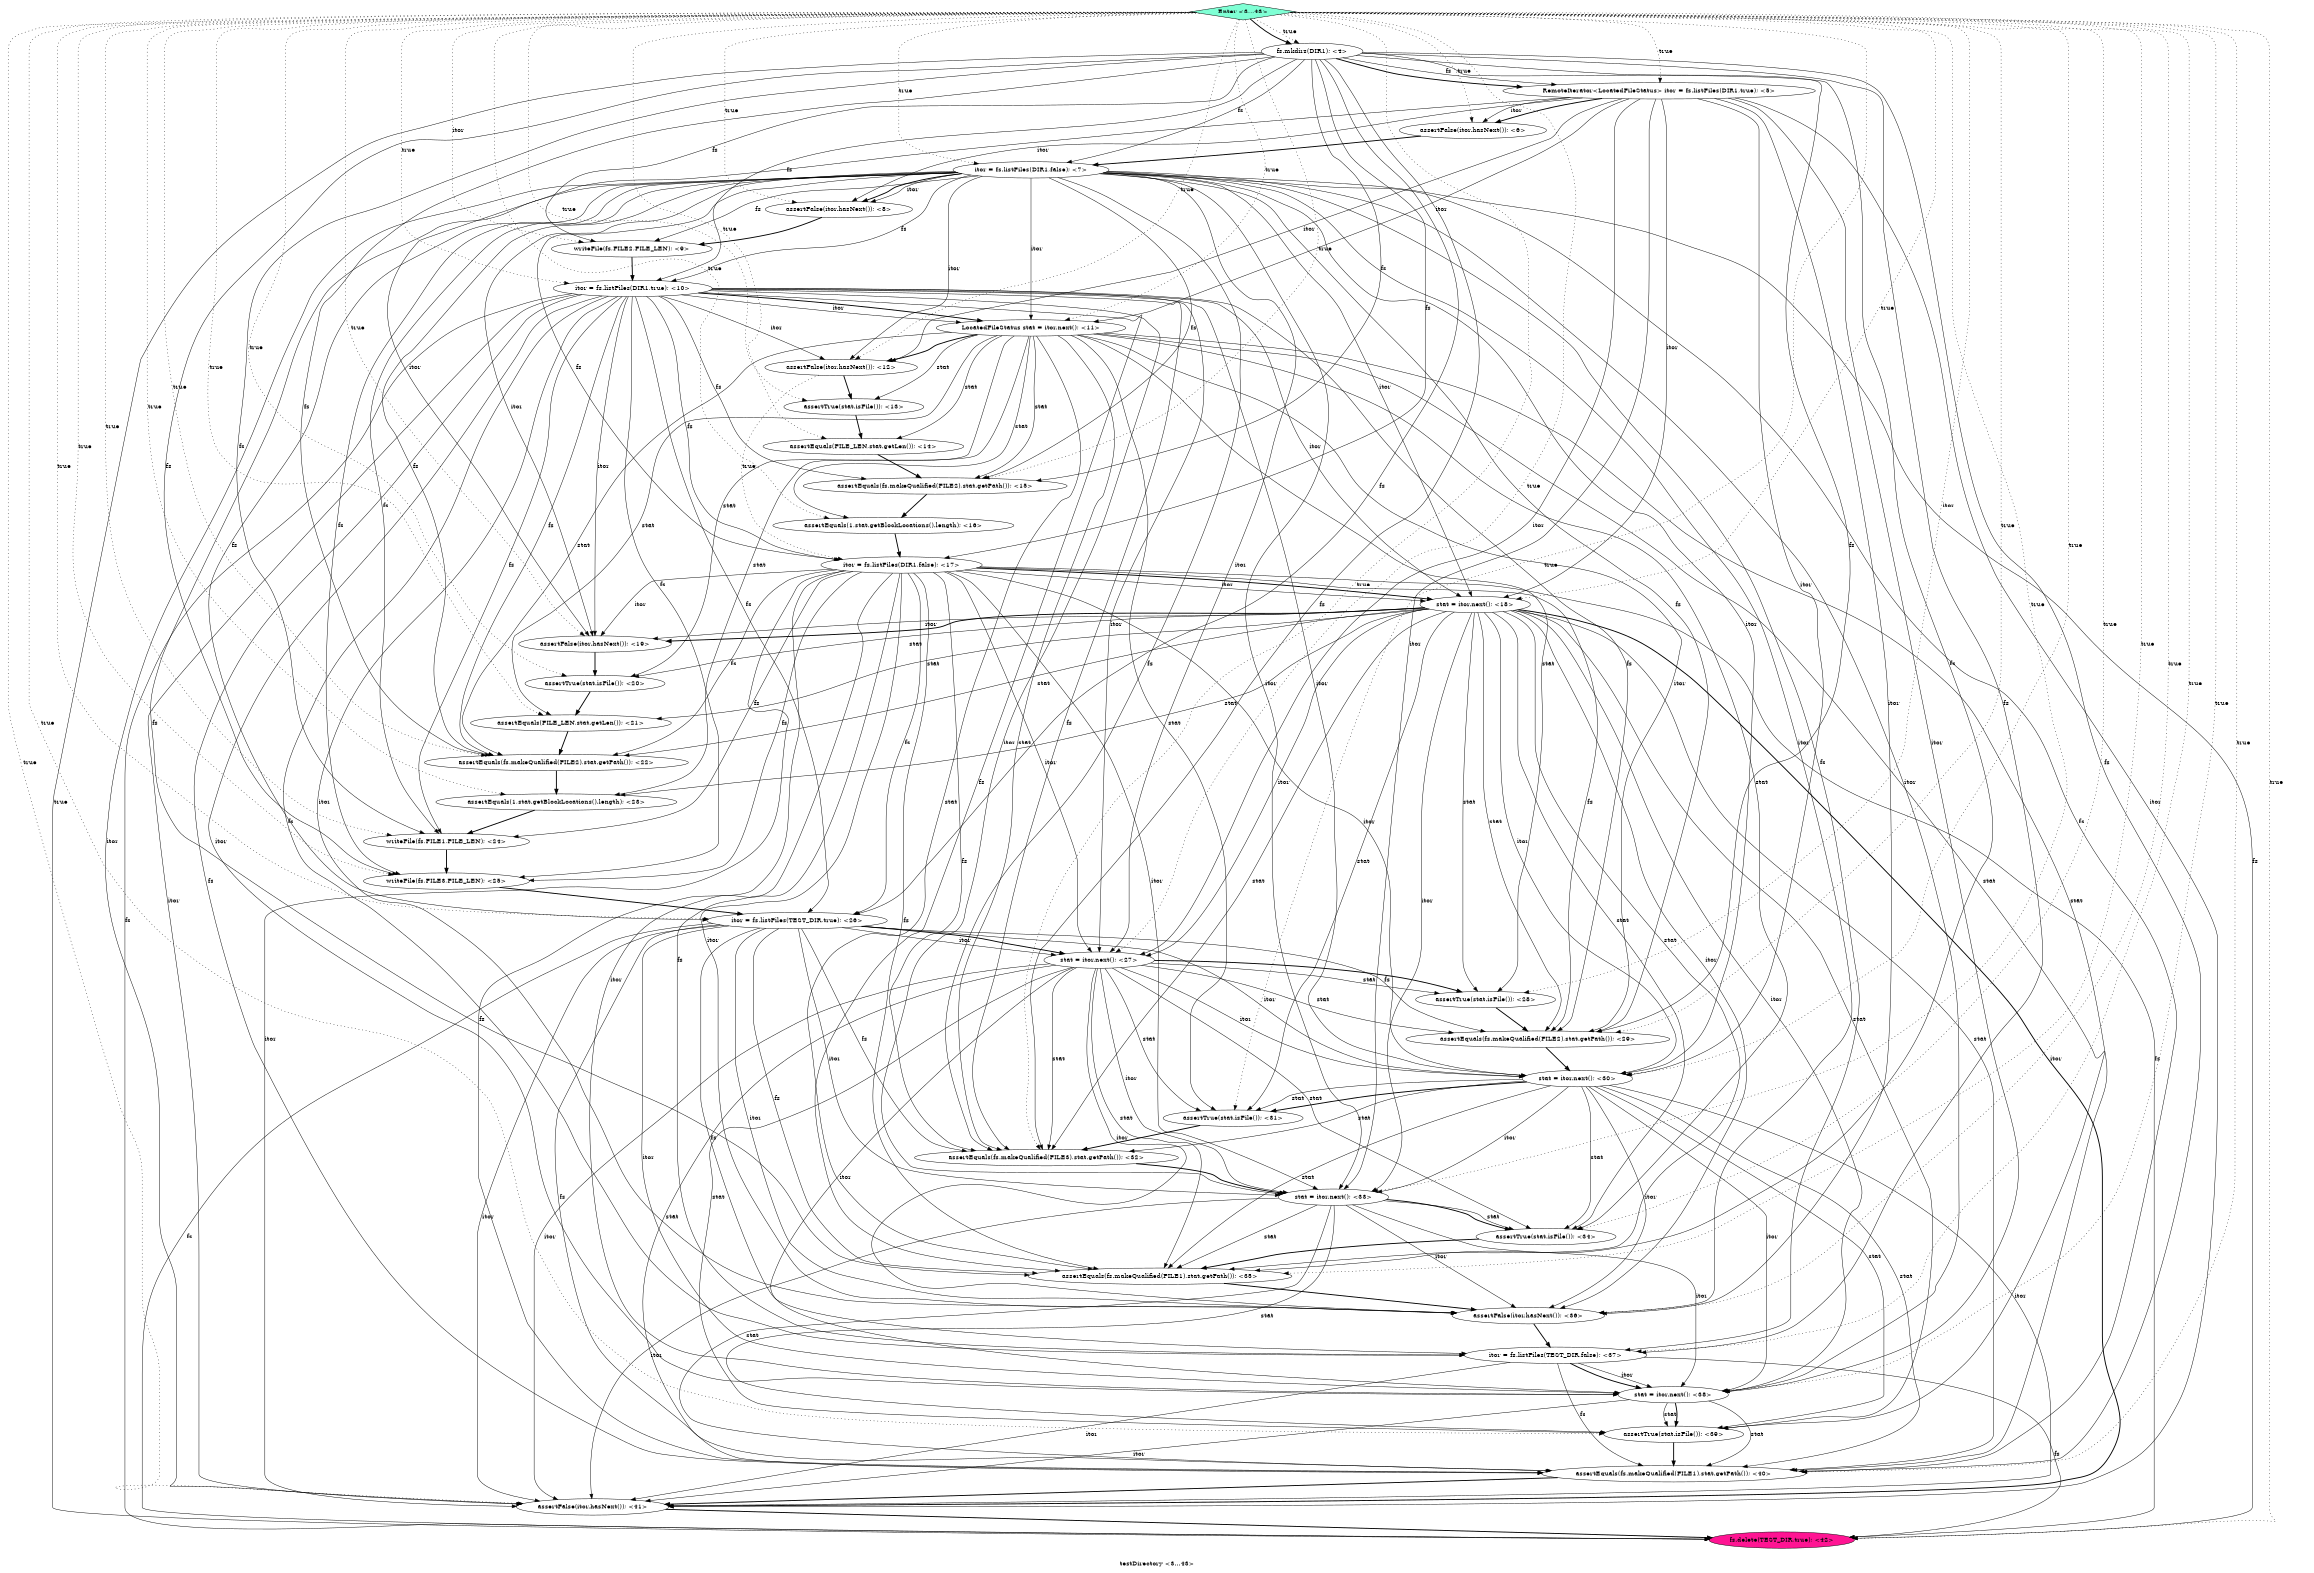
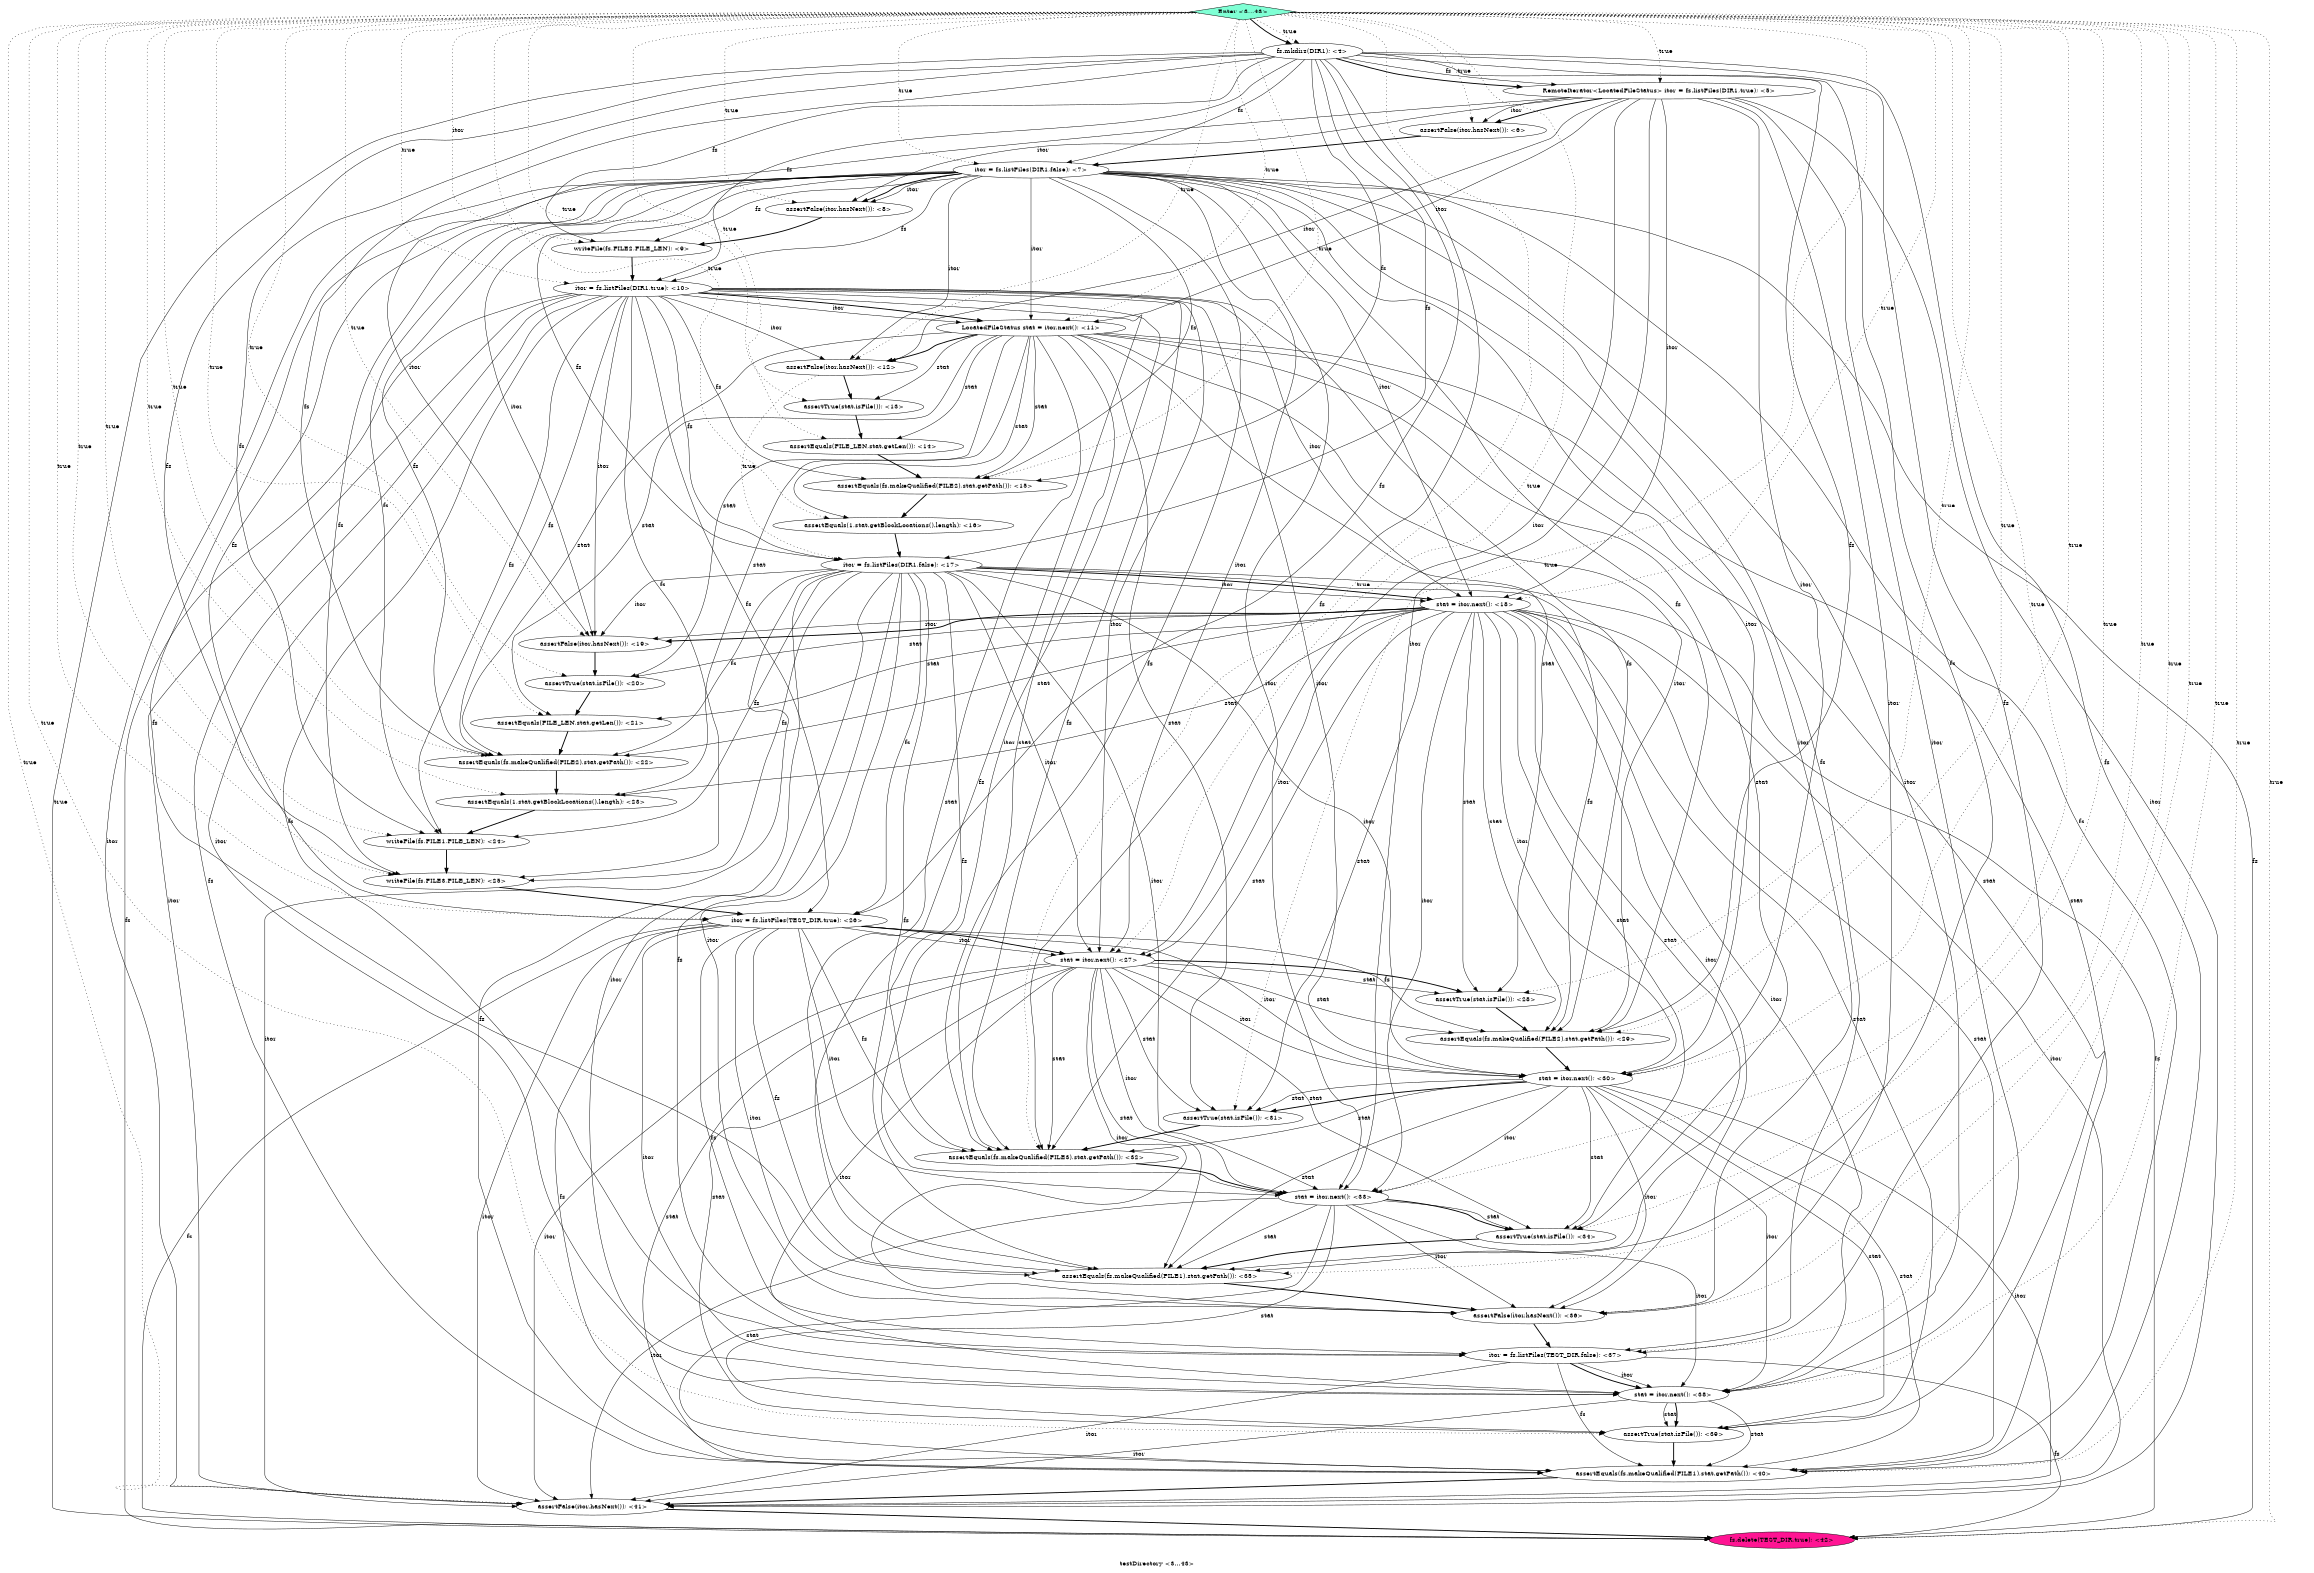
edge "Enter <3...43>" -> "assertTrue(stat.isFile()); <28>": label "itor" -> "true"
edge "itor = fs.listFiles(DIR1,true); <10>" -> "assertFalse(itor.hasNext()); <36>": removed, label "itor"
edge "stat = itor.next(); <18>" -> "assertFalse(itor.hasNext()); <41>": style bold -> solid
